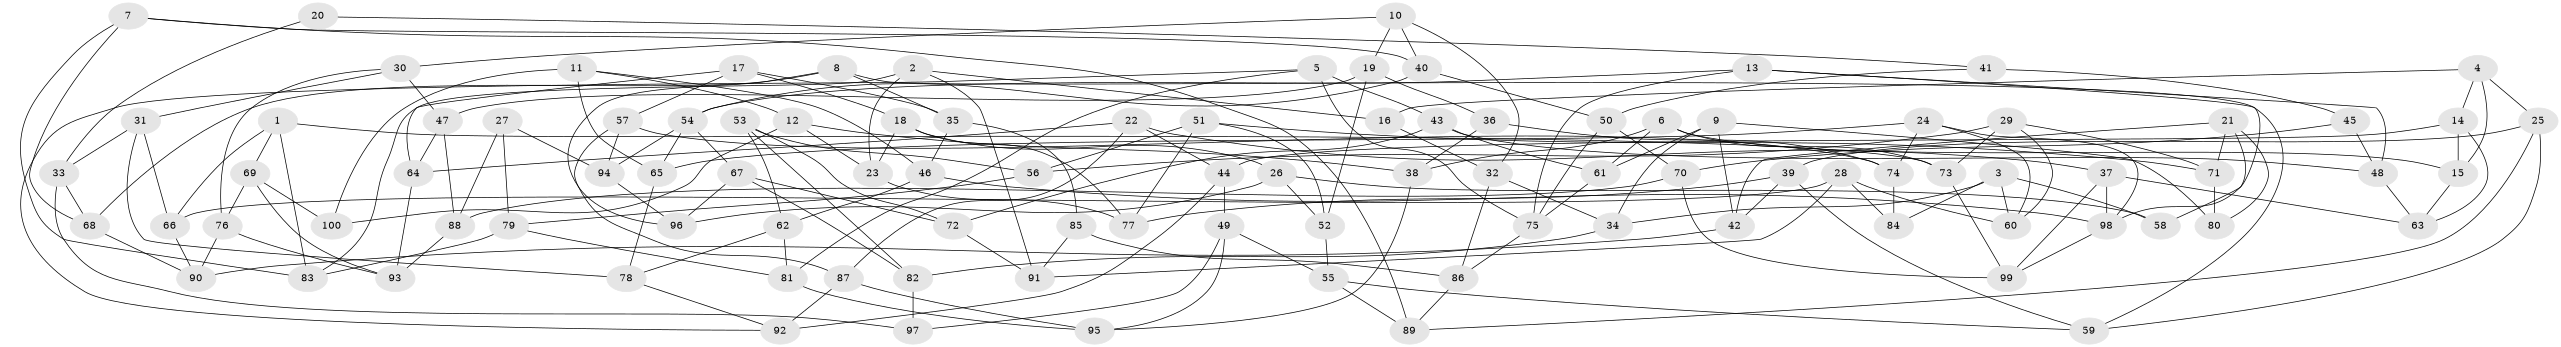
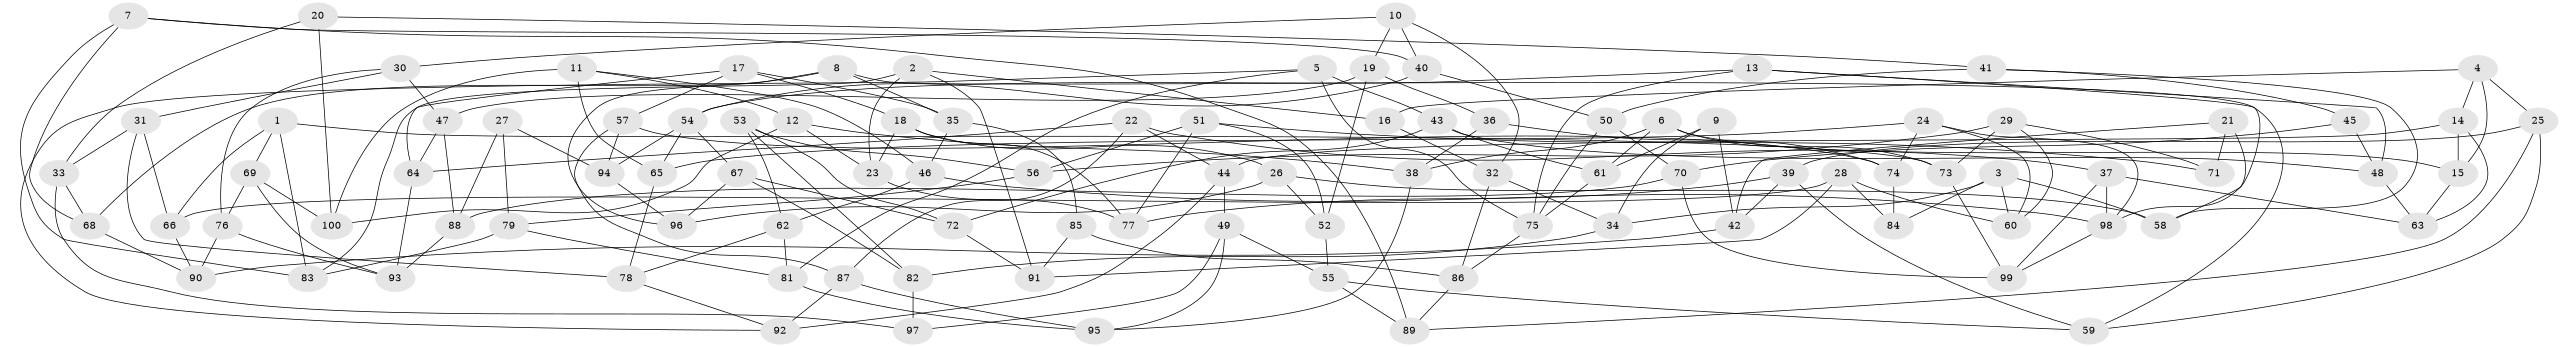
edge "41" -- "58": added
edge "20" -- "100": added
node "80": removed
